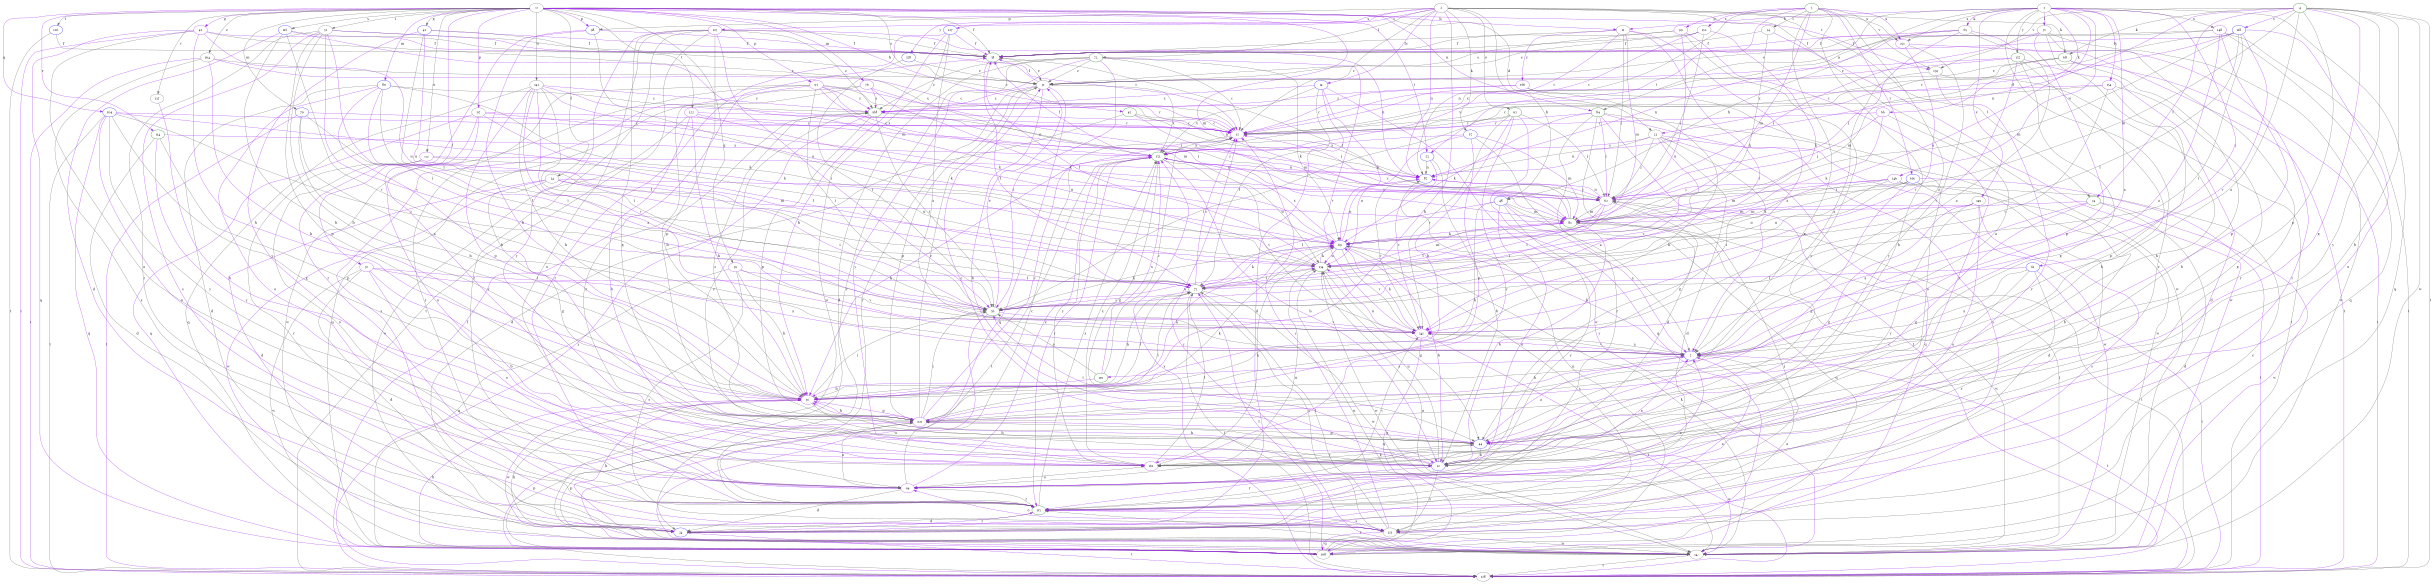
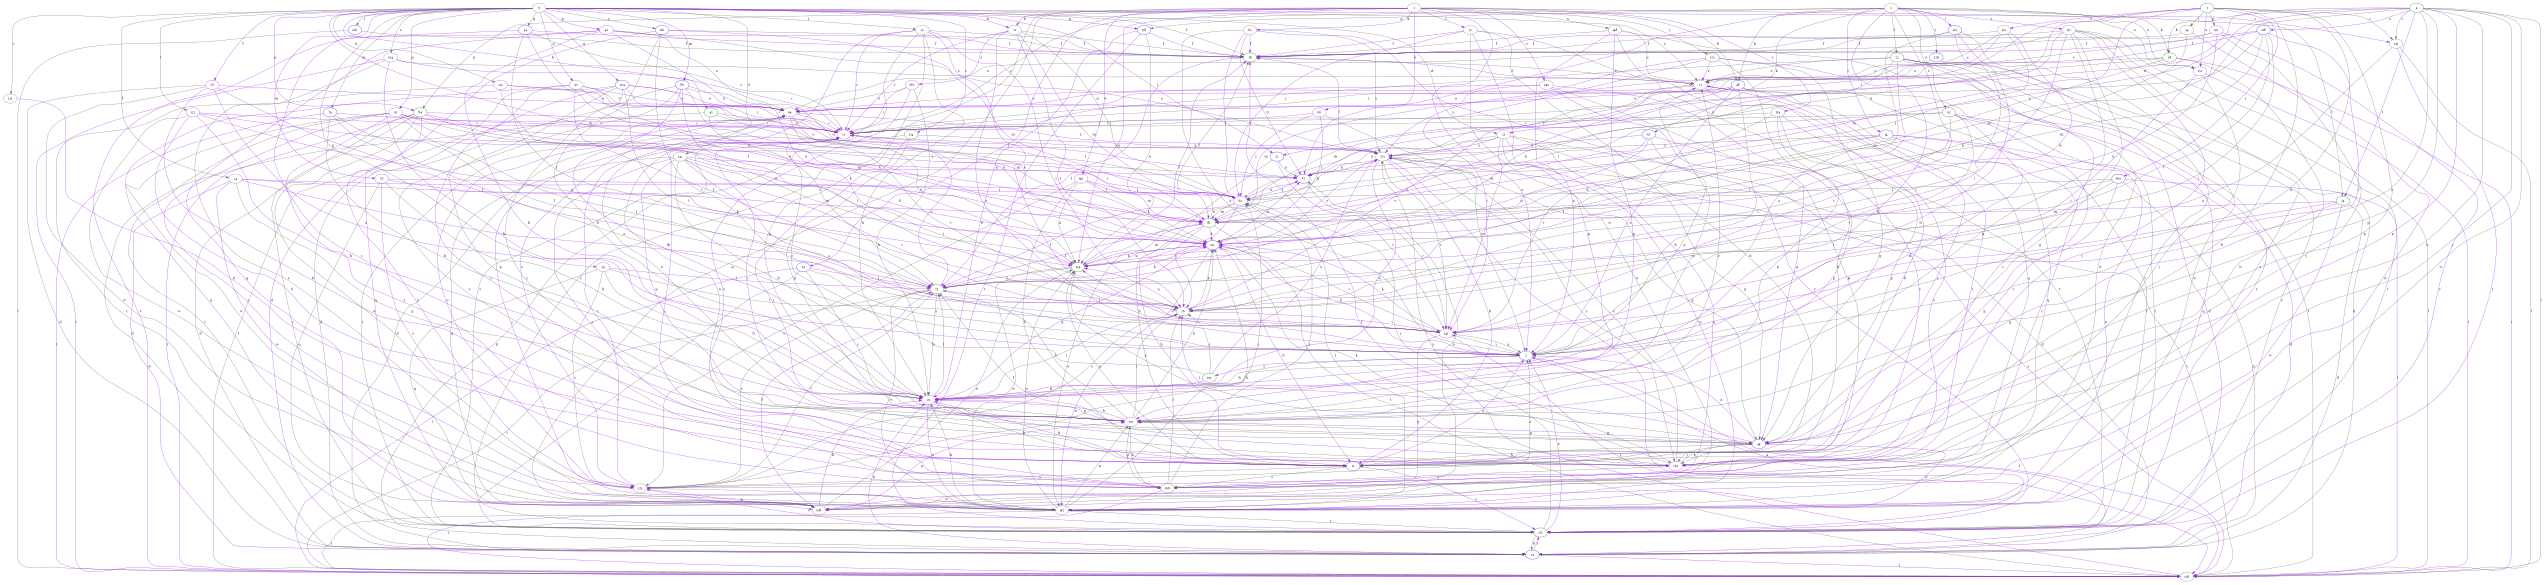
edge "118" -> "23": now "4" -> "23"
edge "31" -> "108": now "31" -> "94"
